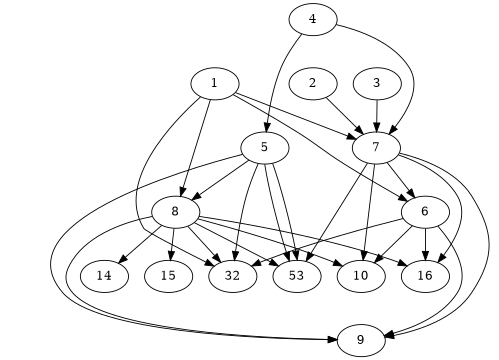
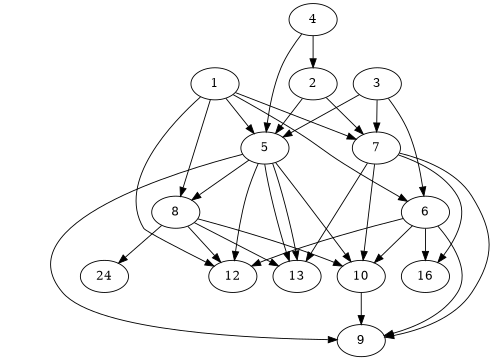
edge "4" -> "7": now "4" -> "2"
edge "2" -> "5": added
edge "1" -> "5": added
edge "3" -> "5": added
edge "7" -> "6": now "3" -> "6"
edge "5" -> "10": added
edge "8" -> "16": removed
node "14": label "14" -> "24"
node "15": removed
node "32": label "32" -> "12"
node "53": label "53" -> "13"
edge "8" -> "9": now "10" -> "9"
